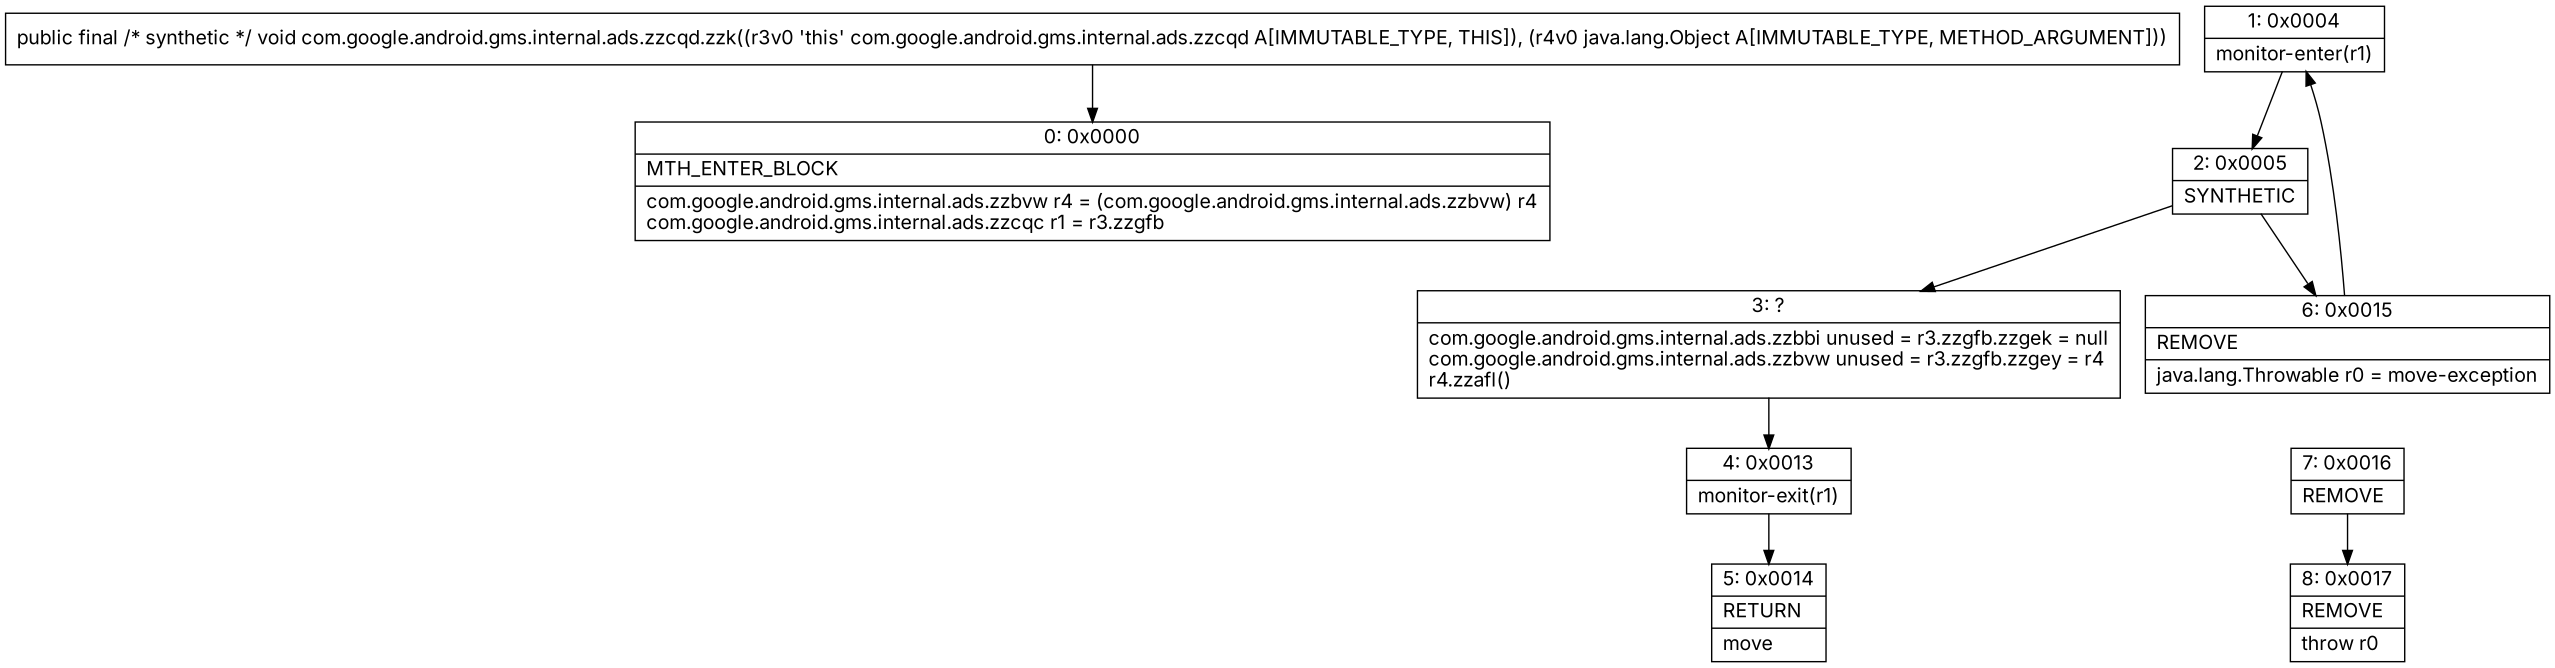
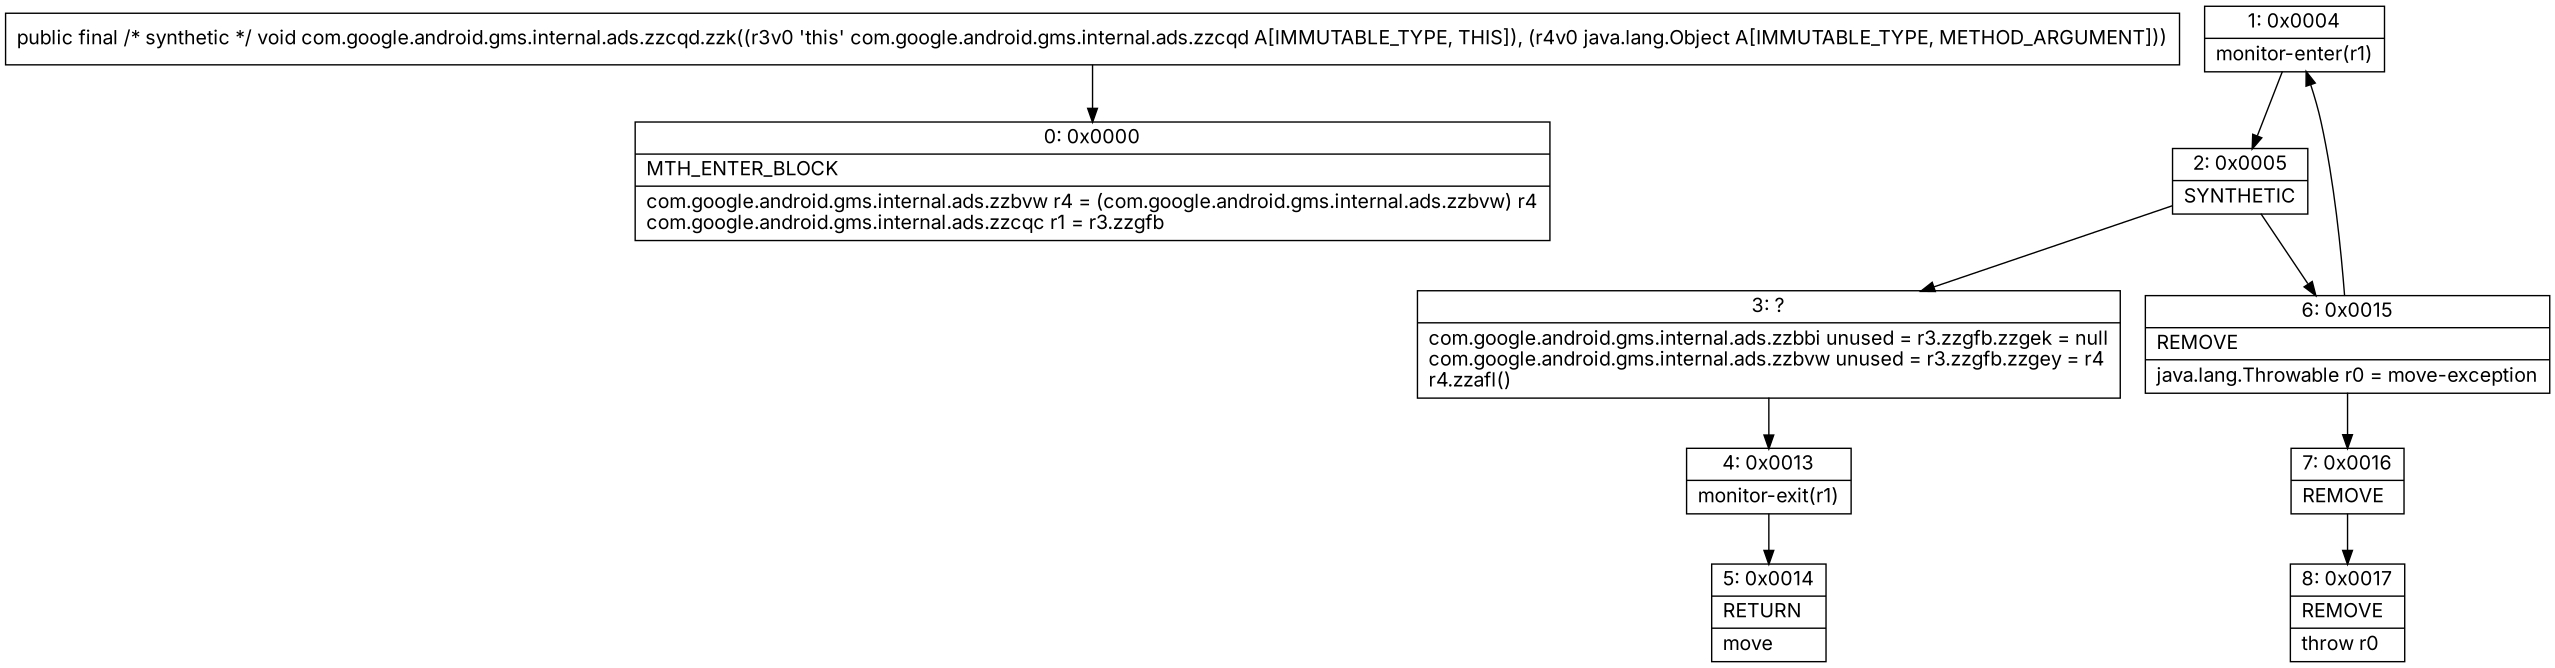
edge "6: 0x0015" -> "7: 0x0016": added
